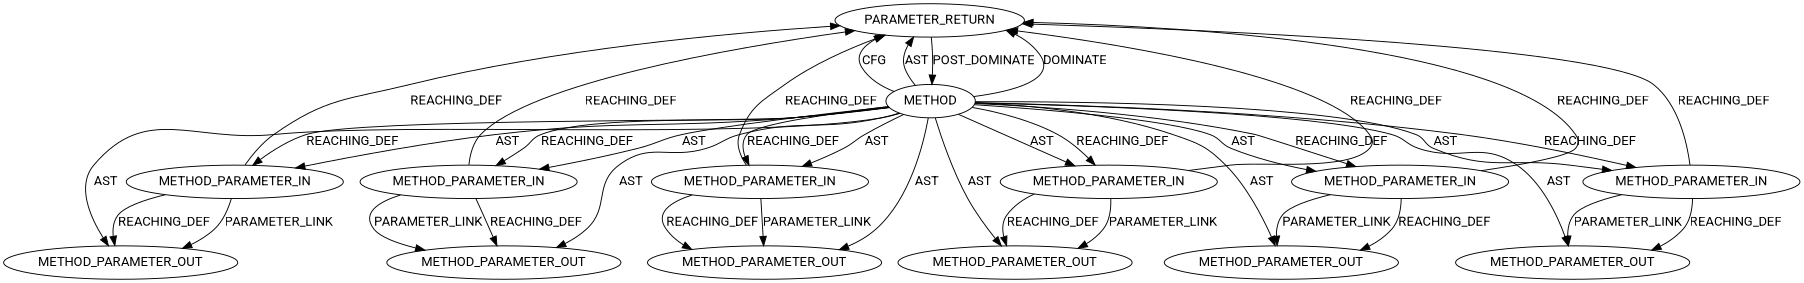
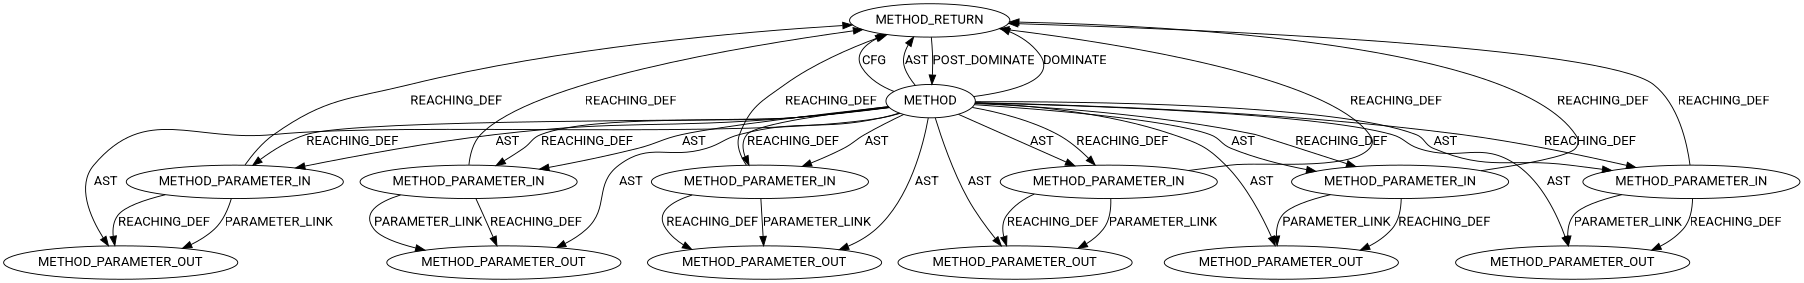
node "PARAMETER_RETURN": label "PARAMETER_RETURN" -> "METHOD_RETURN"
